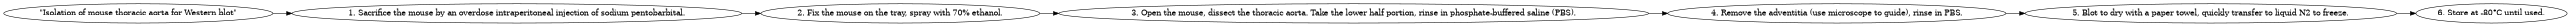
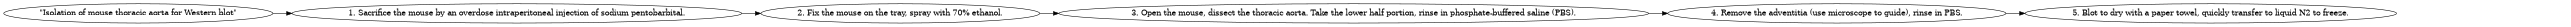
node "6. Store at -80°C until used.": removed
